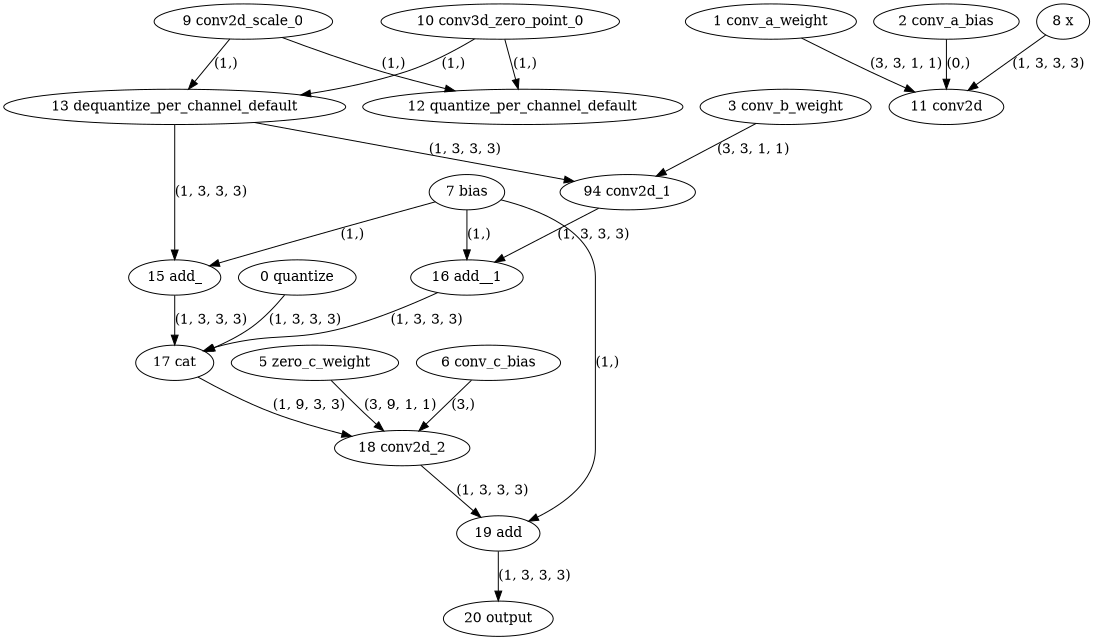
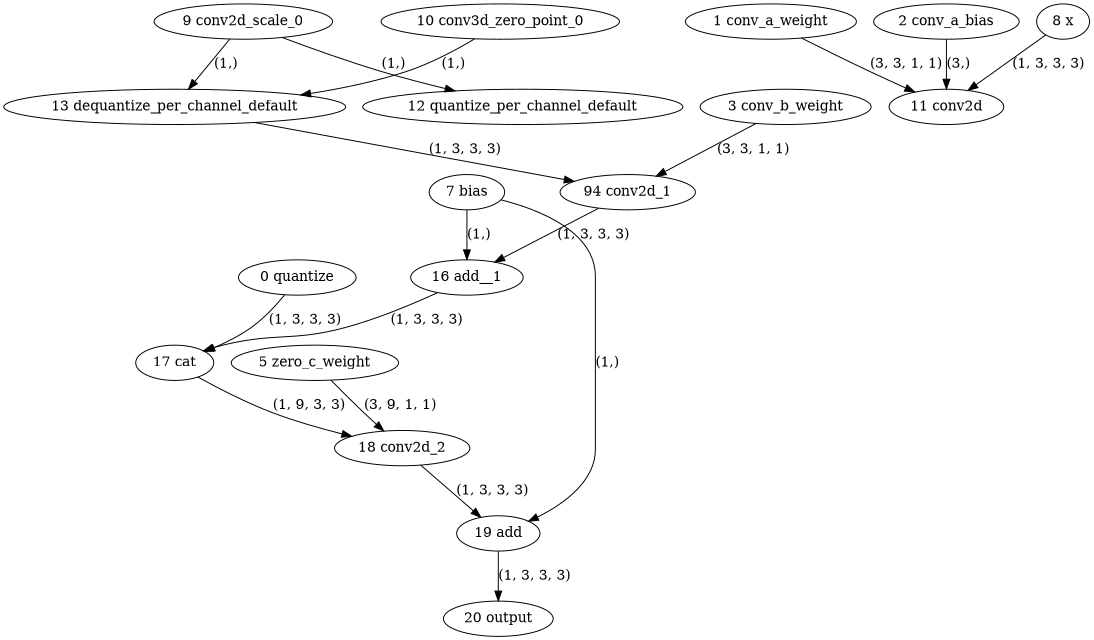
edge "10 conv3d_zero_point_0" -> "12 quantize_per_channel_default": removed, label "(1,)"
edge "2 conv_a_bias" -> "11 conv2d": label "(0,)" -> "(3,)"
node "15 add_": removed
node "6 conv_c_bias": removed
